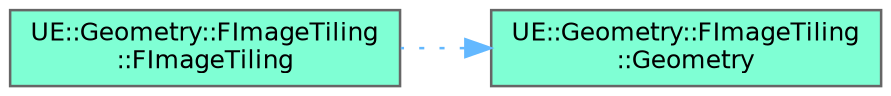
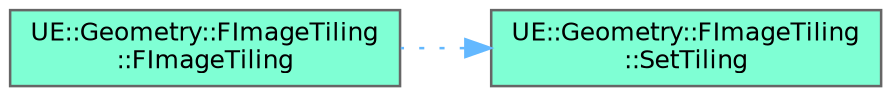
node "UE::Geometry::FImageTiling ::Geometry": label "UE::Geometry::FImageTiling ::Geometry" -> "UE::Geometry::FImageTiling ::SetTiling"
